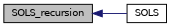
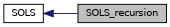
edge "SOLS" -> "SOLS_recursion": reversed
